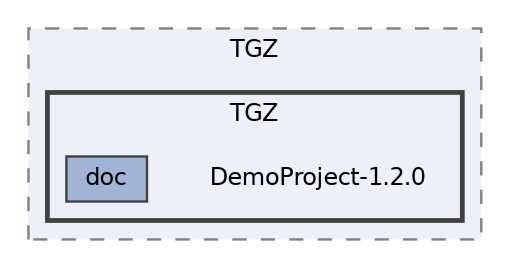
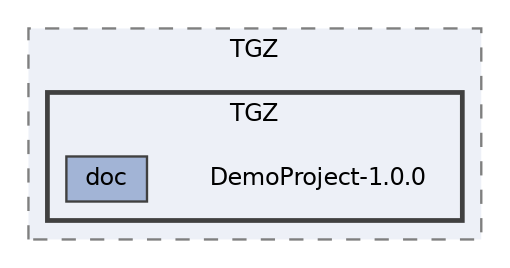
node "DemoProject-1.2.0": label "DemoProject-1.2.0" -> "DemoProject-1.0.0"
